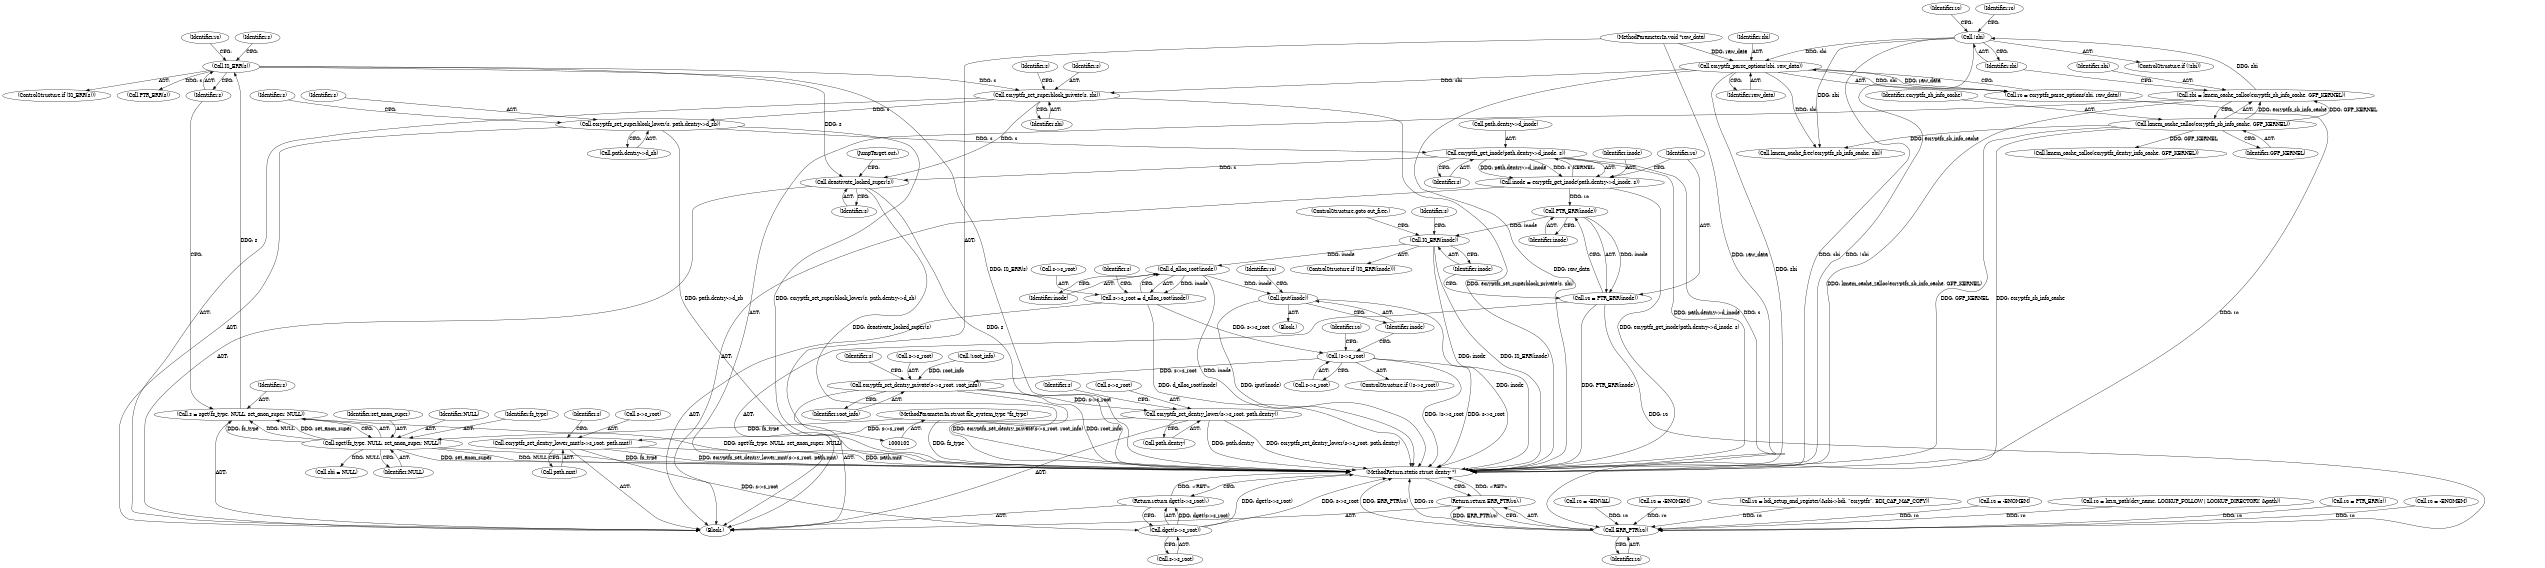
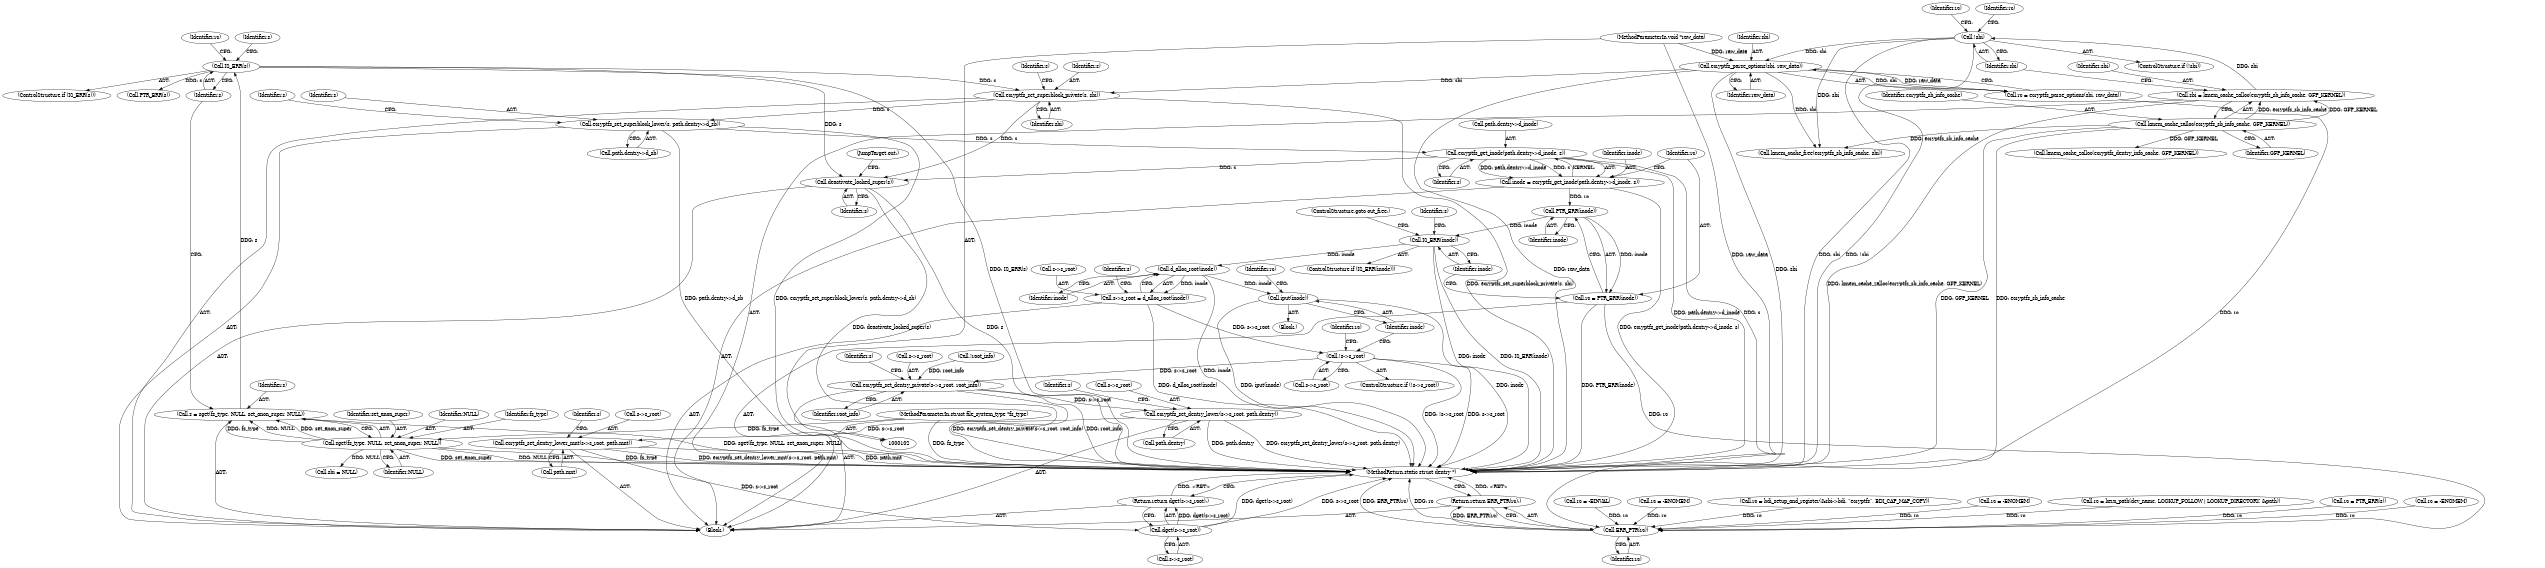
edge "1000102" -> "(MethodParameterIn,struct file_system_type *fs_type)": reversed
